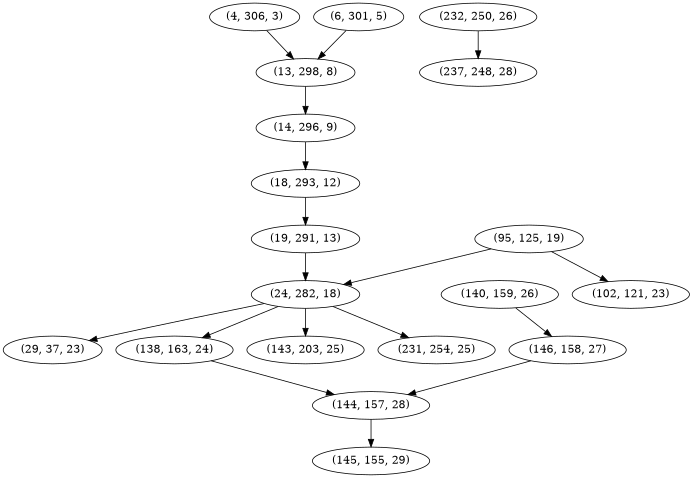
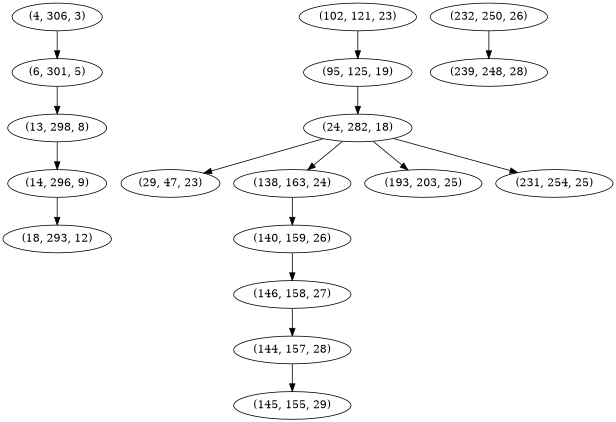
edge "(4, 306, 3)" -> "(13, 298, 8)": now "(4, 306, 3)" -> "(6, 301, 5)"
node "(237, 248, 28)": label "(237, 248, 28)" -> "(239, 248, 28)"
node "(19, 291, 13)": removed
edge "(95, 125, 19)" -> "(102, 121, 23)": reversed
node "(29, 37, 23)": label "(29, 37, 23)" -> "(29, 47, 23)"
node "(143, 203, 25)": label "(143, 203, 25)" -> "(193, 203, 25)"
edge "(138, 163, 24)" -> "(144, 157, 28)": now "(138, 163, 24)" -> "(140, 159, 26)"
